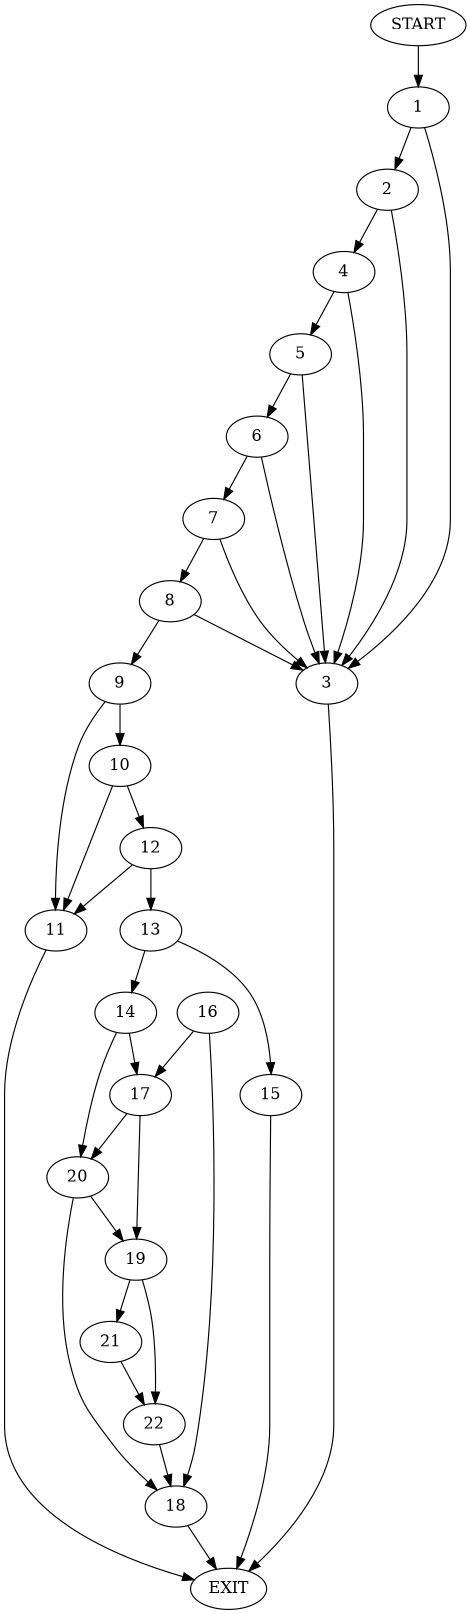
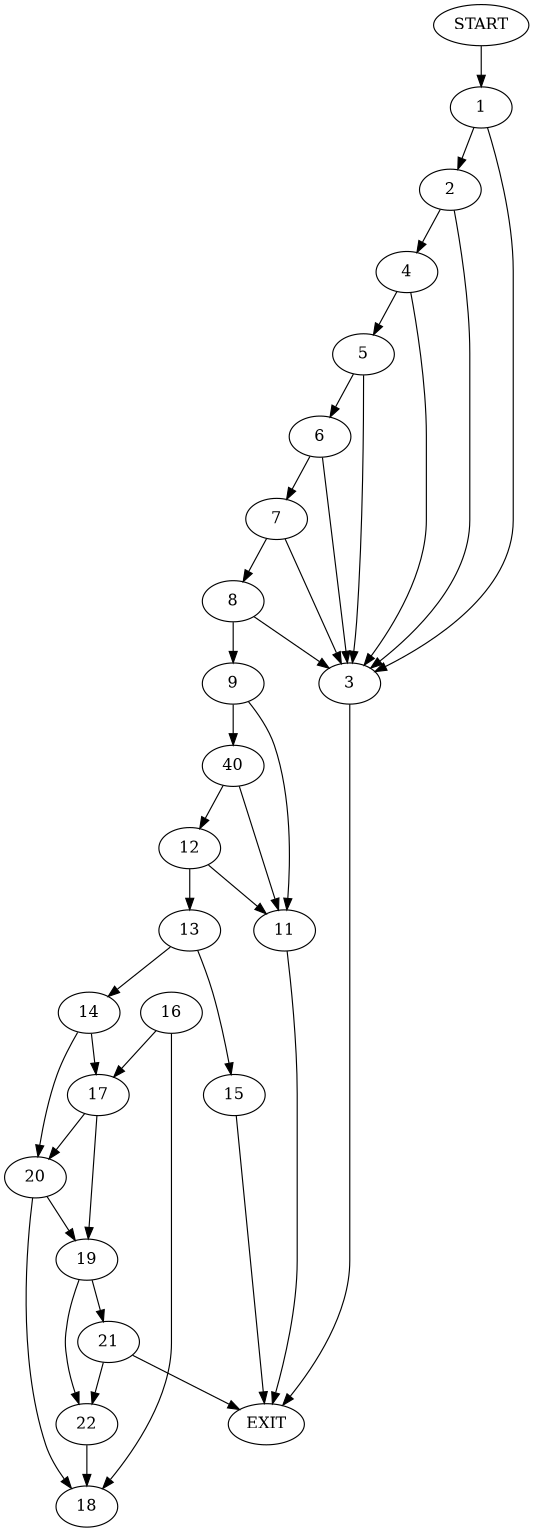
node "10": label "10" -> "40"
edge "18" -> "EXIT": now "21" -> "EXIT"
